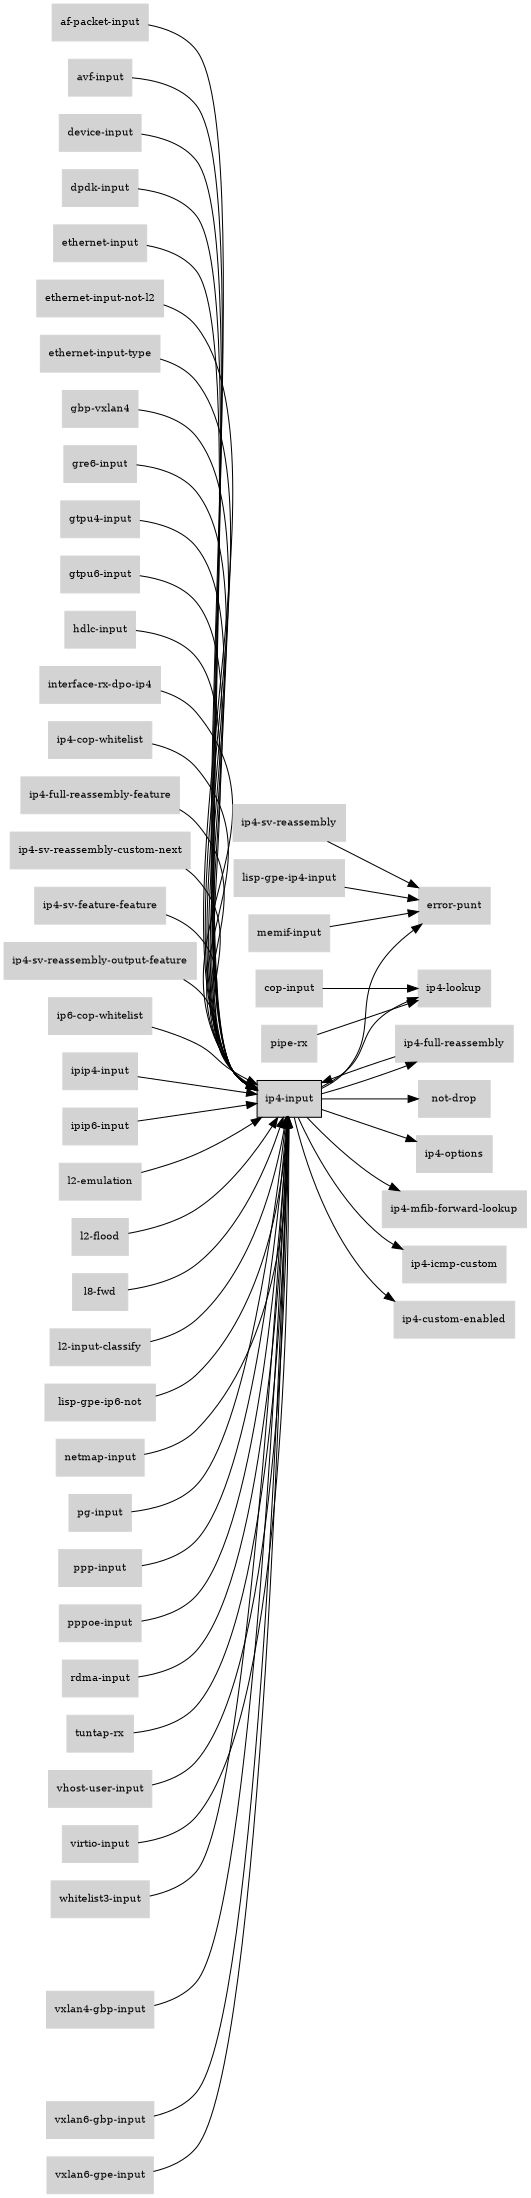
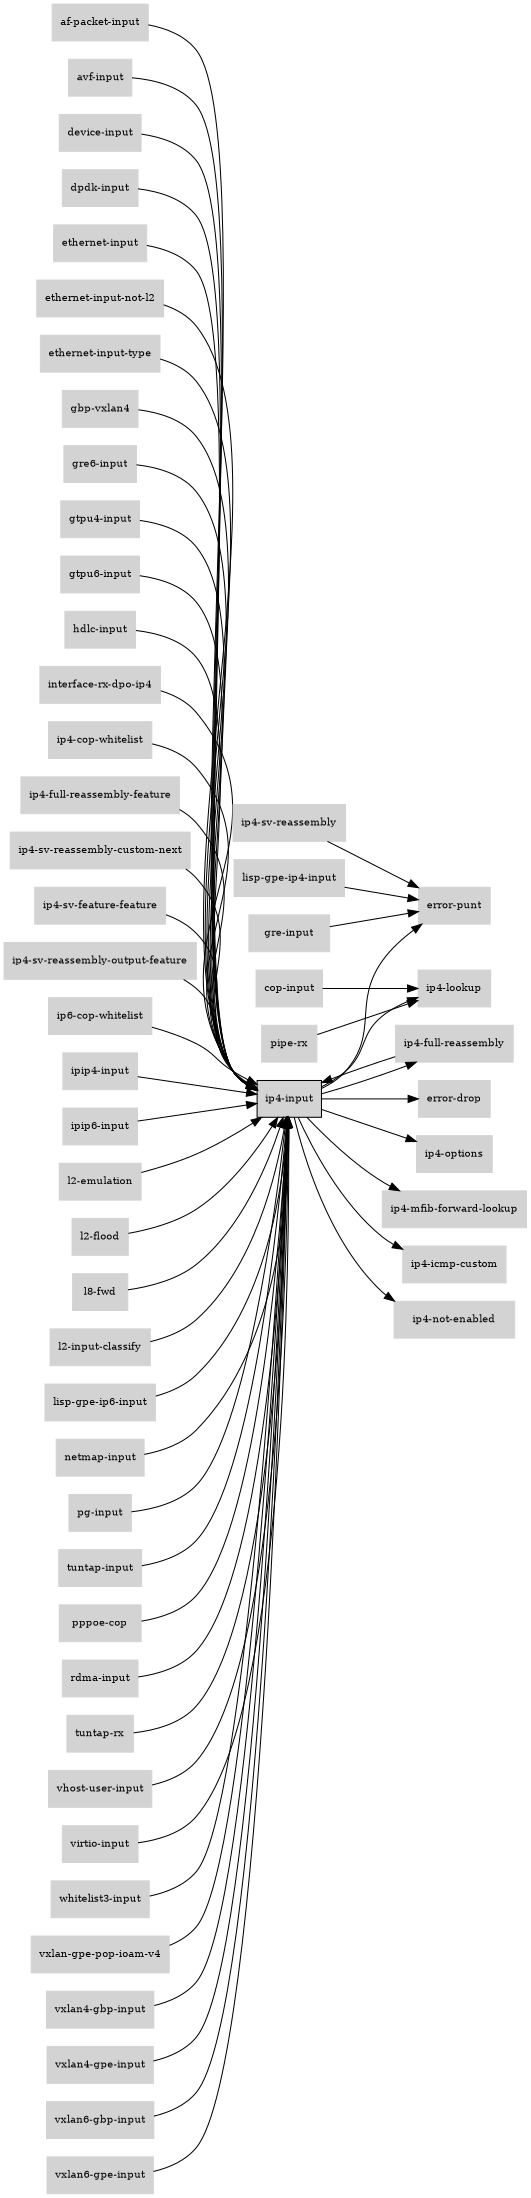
node "memif-input": label "memif-input" -> "gre-input"
node "not-drop": label "not-drop" -> "error-drop"
node "ip4-custom-enabled": label "ip4-custom-enabled" -> "ip4-not-enabled"
node "lisp-gpe-ip6-not": label "lisp-gpe-ip6-not" -> "lisp-gpe-ip6-input"
node "ppp-input": label "ppp-input" -> "tuntap-input"
node "pppoe-input": label "pppoe-input" -> "pppoe-cop"
node "vxlan-gpe-pop-ioam-v4": added
node "vxlan4-gpe-input": added
